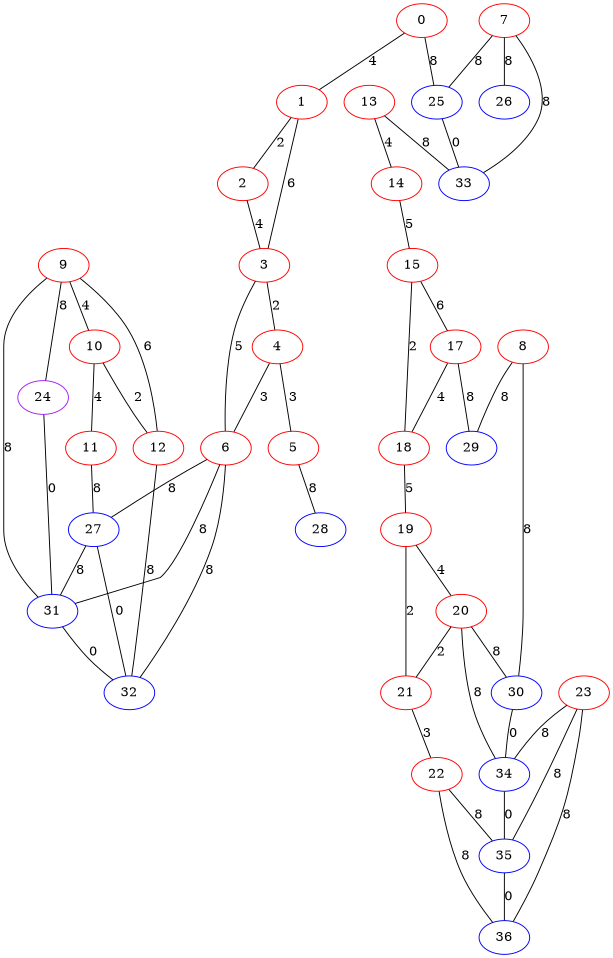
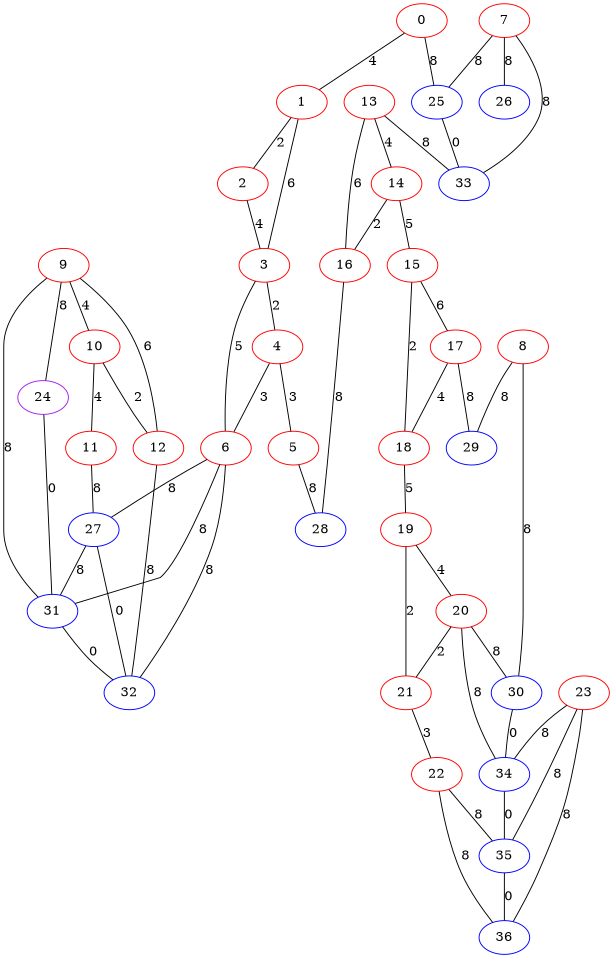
node "16": added
